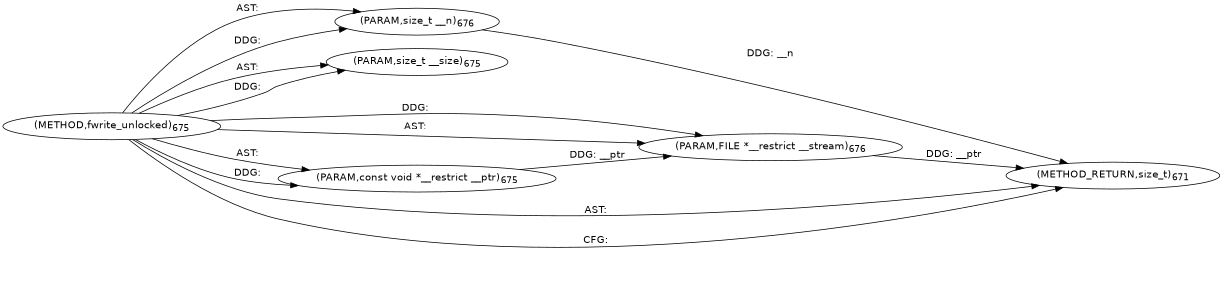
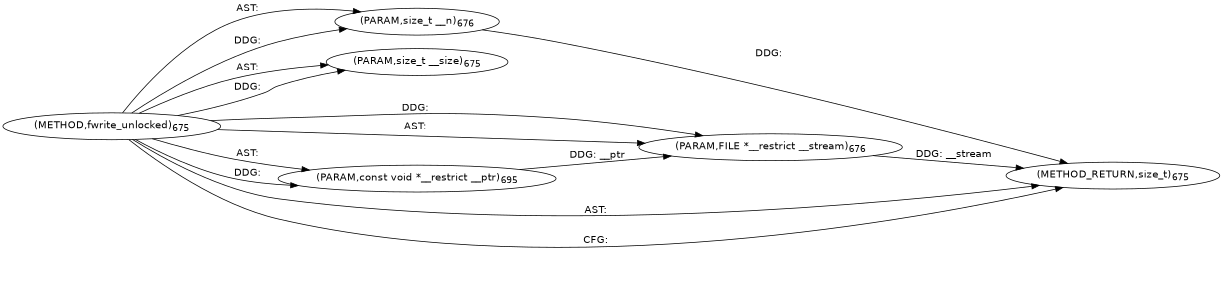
edge "(PARAM,size_t __n)" -> "(METHOD_RETURN,size_t)": label "DDG: __n" -> "DDG: "
edge "(PARAM,FILE *__restrict __stream)" -> "(METHOD_RETURN,size_t)": label "DDG: __ptr" -> "DDG: __stream"
node "(METHOD_RETURN,size_t)": text "671" -> "675"
node "(PARAM,const void *__restrict __ptr)": text "675" -> "695"
